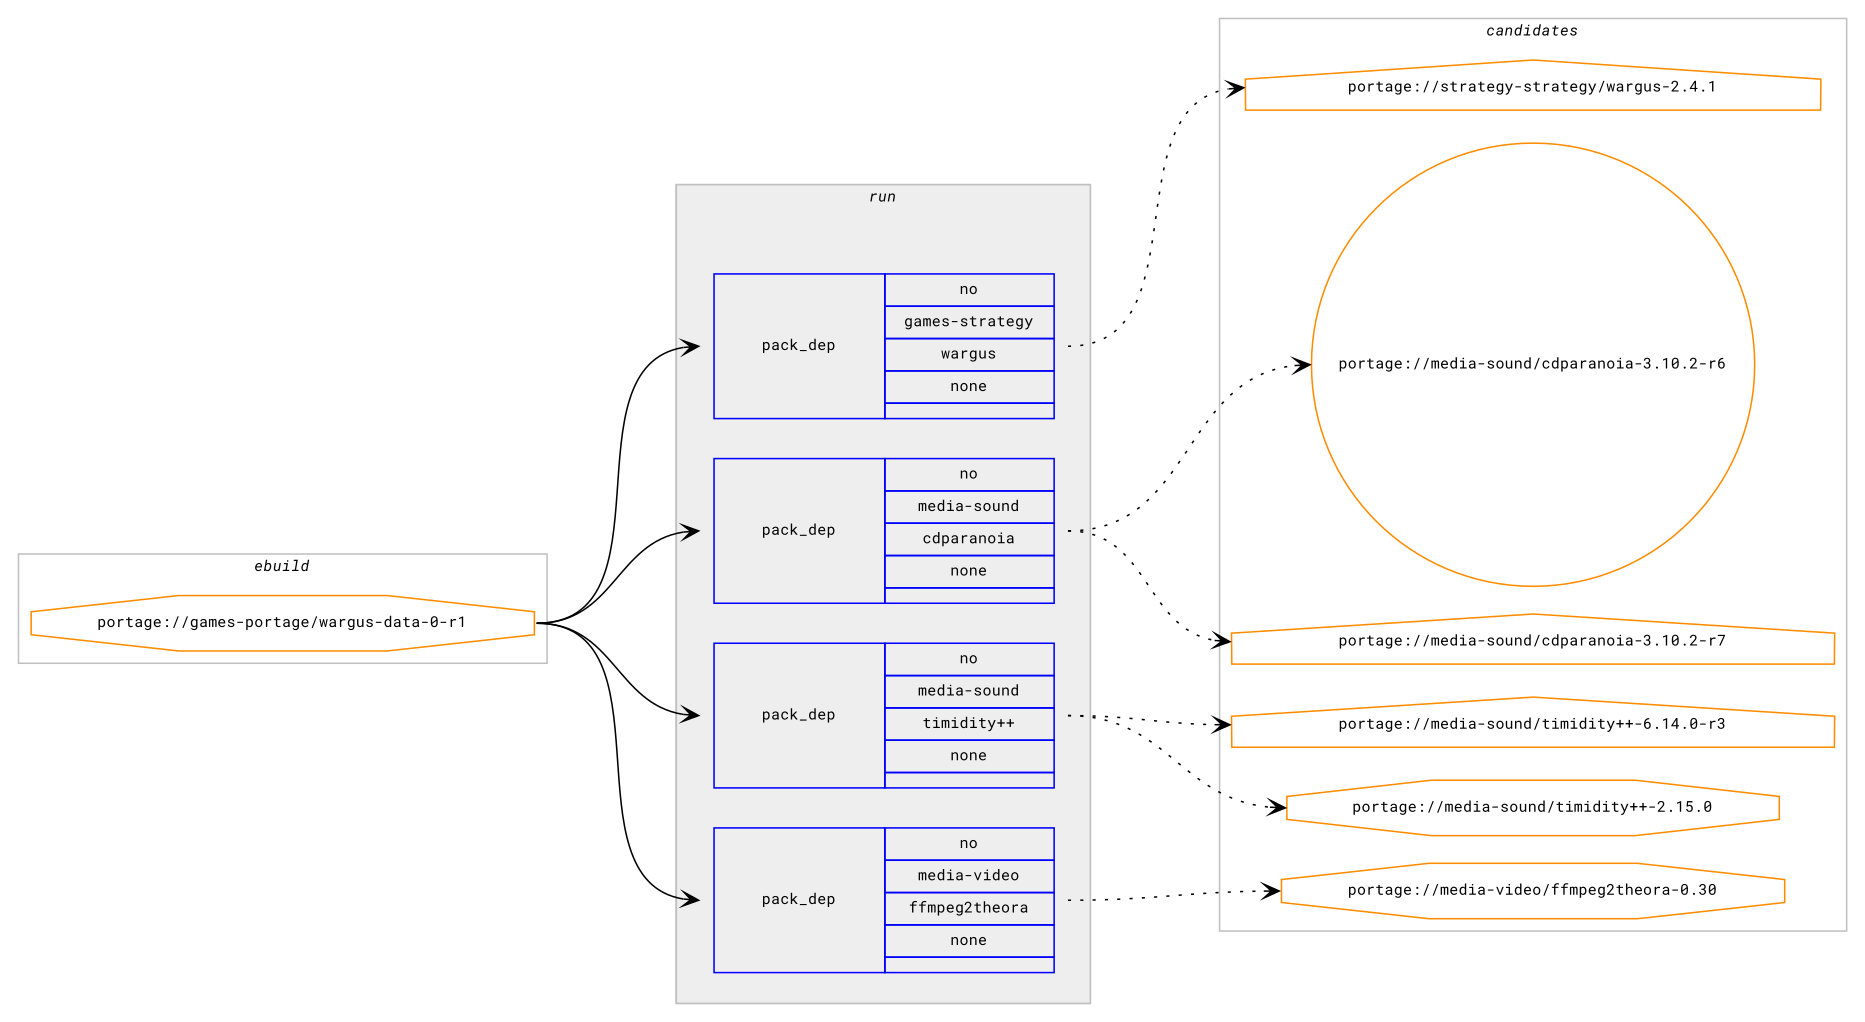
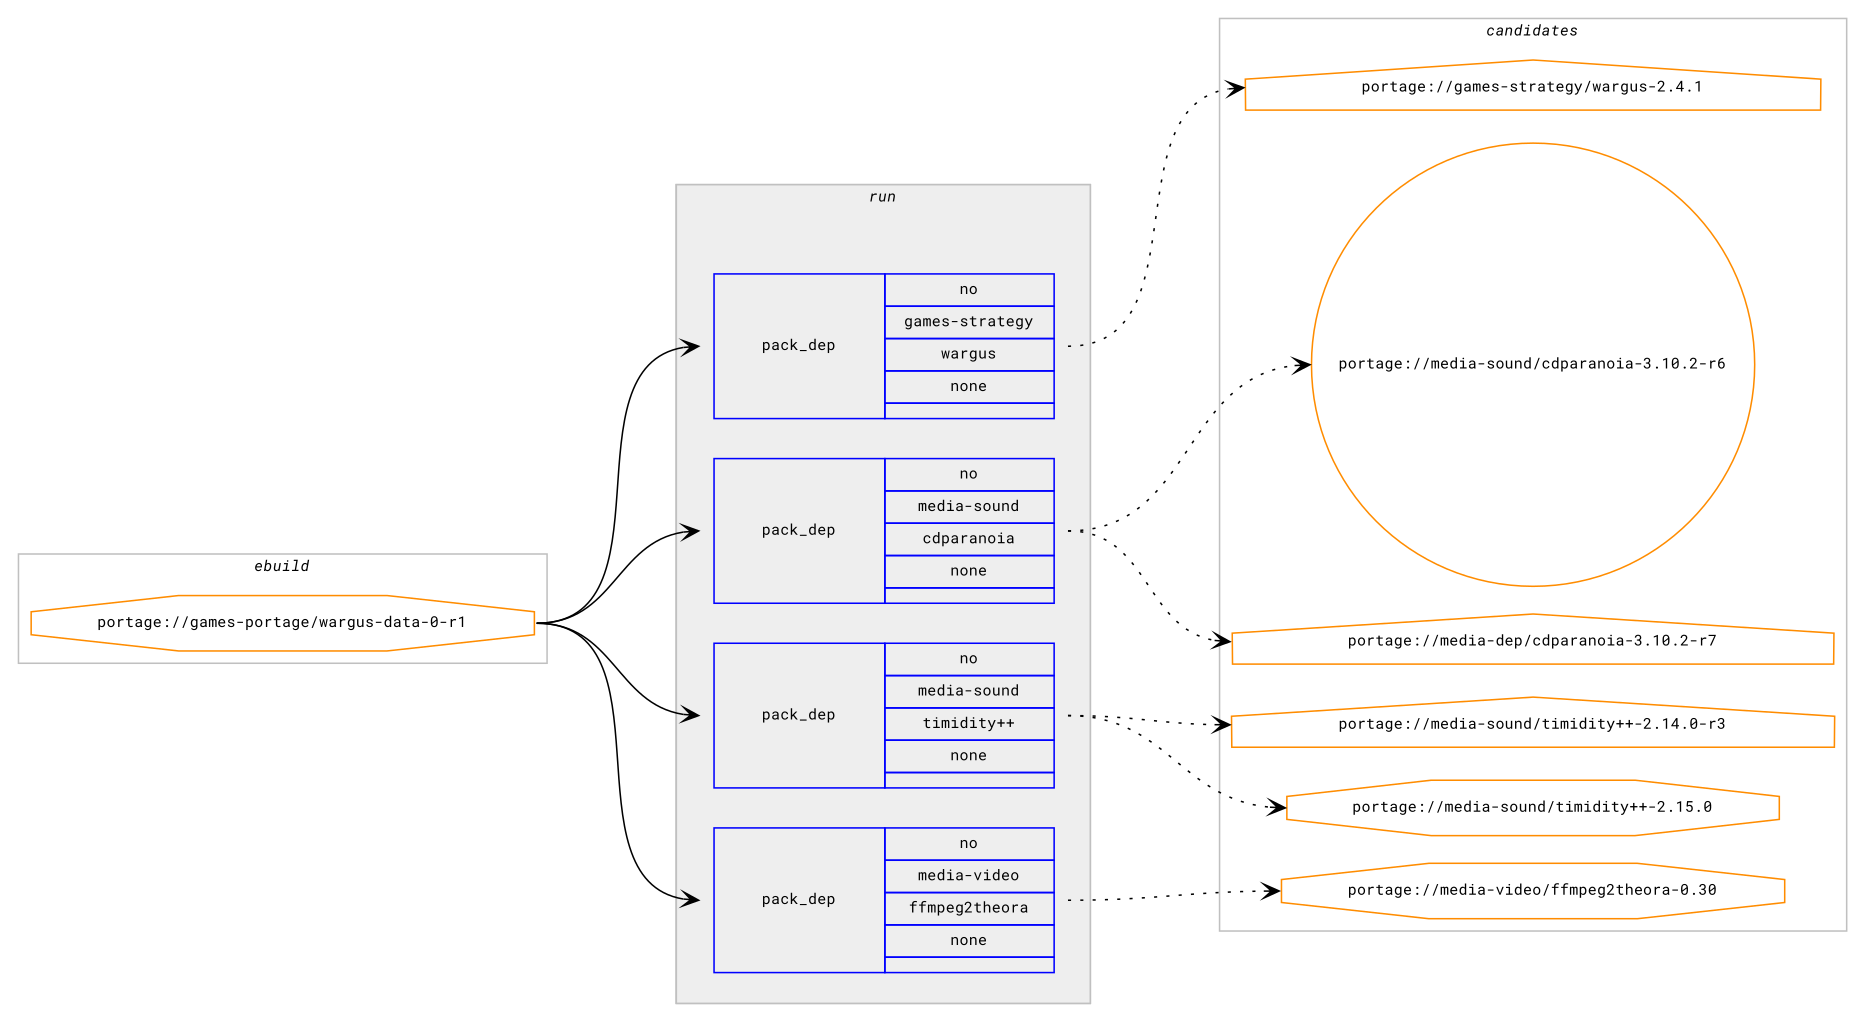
node "portage://strategy-strategy/wargus-2.4.1": label "portage://strategy-strategy/wargus-2.4.1" -> "portage://games-strategy/wargus-2.4.1"
node "portage://media-sound/cdparanoia-3.10.2-r7": label "portage://media-sound/cdparanoia-3.10.2-r7" -> "portage://media-dep/cdparanoia-3.10.2-r7"
node "portage://media-sound/timidity++-6.14.0-r3": label "portage://media-sound/timidity++-6.14.0-r3" -> "portage://media-sound/timidity++-2.14.0-r3"
